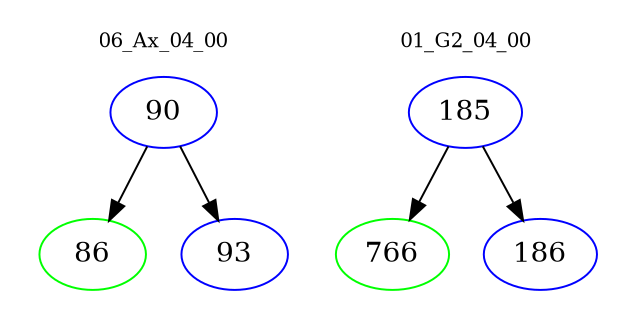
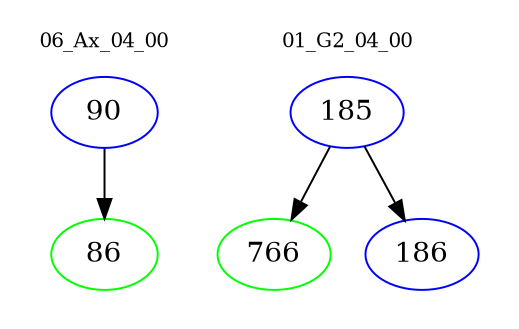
node "93": removed
